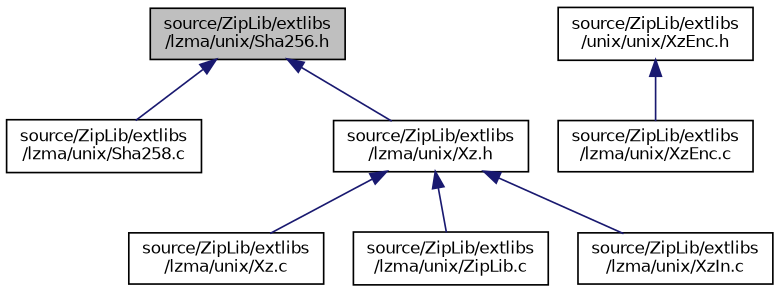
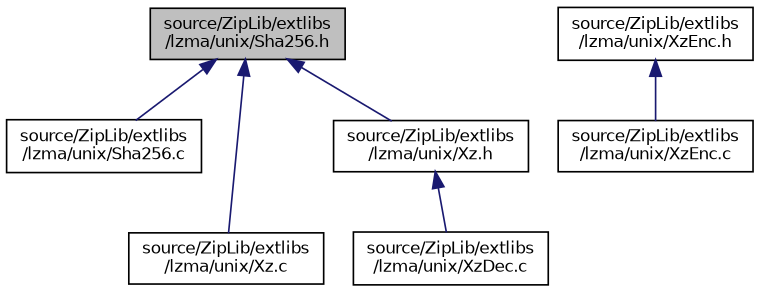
node "source/ZipLib/extlibs /unix/unix/XzEnc.h": label "source/ZipLib/extlibs /unix/unix/XzEnc.h" -> "source/ZipLib/extlibs /lzma/unix/XzEnc.h"
node "source/ZipLib/extlibs /lzma/unix/Sha258.c": label "source/ZipLib/extlibs /lzma/unix/Sha258.c" -> "source/ZipLib/extlibs /lzma/unix/Sha256.c"
edge "source/ZipLib/extlibs /lzma/unix/Xz.c" -> "source/ZipLib/extlibs /lzma/unix/Xz.h": now "source/ZipLib/extlibs /lzma/unix/Xz.c" -> "source/ZipLib/extlibs /lzma/unix/Sha256.h"
node "source/ZipLib/extlibs /lzma/unix/ZipLib.c": label "source/ZipLib/extlibs /lzma/unix/ZipLib.c" -> "source/ZipLib/extlibs /lzma/unix/XzDec.c"
node "source/ZipLib/extlibs /lzma/unix/XzIn.c": removed
